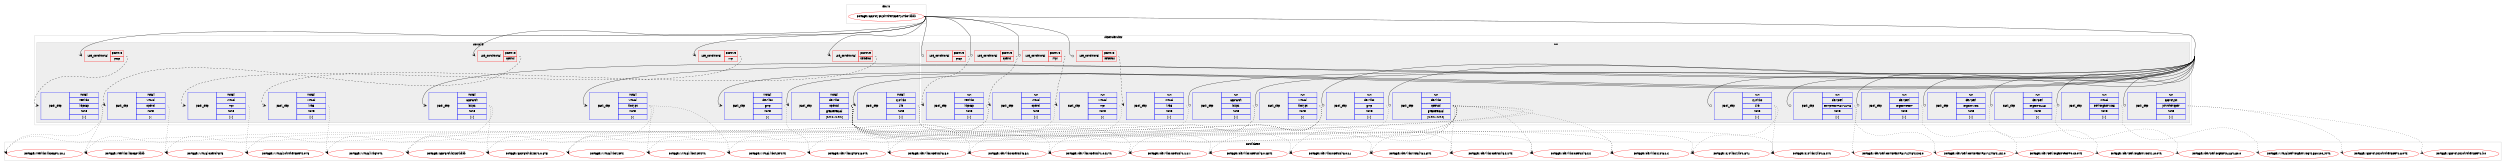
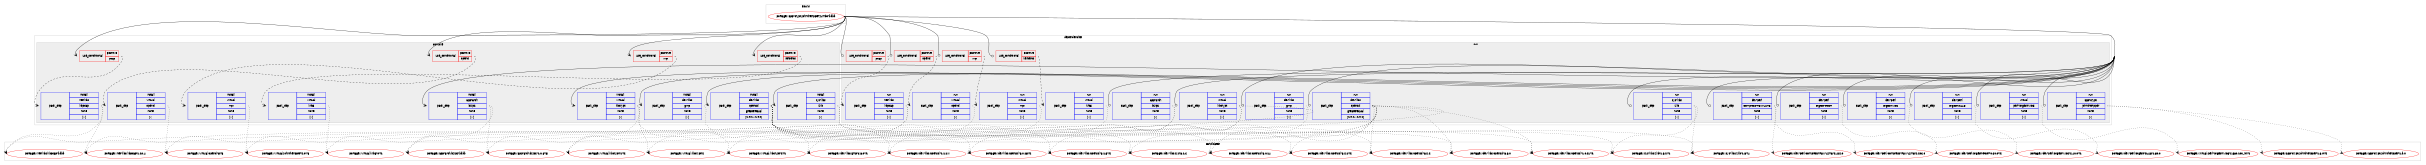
node "portage://dev-libs/openssl-3.3.1": removed
node "portage://dev-libs/install-3.1.5-r2": label "portage://dev-libs/install-3.1.5-r2" -> "portage://dev-libs/openssl-3.1.5-r2"
